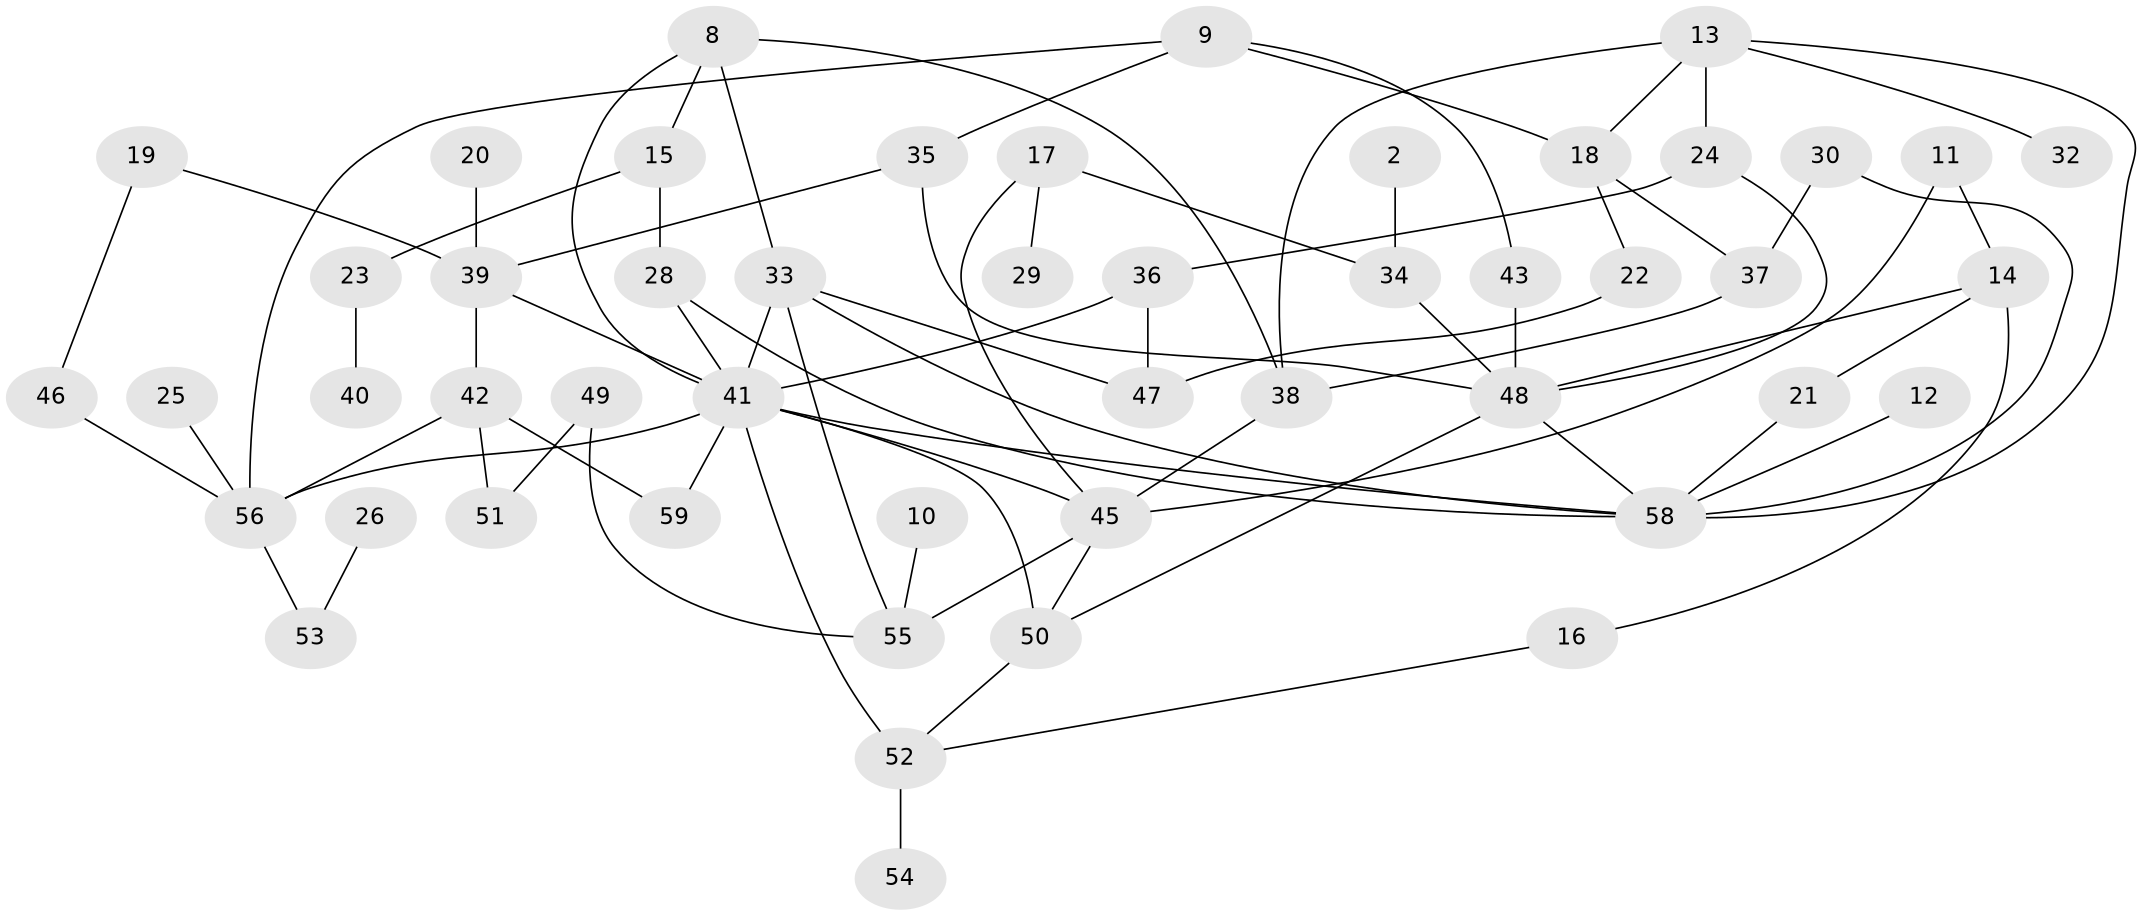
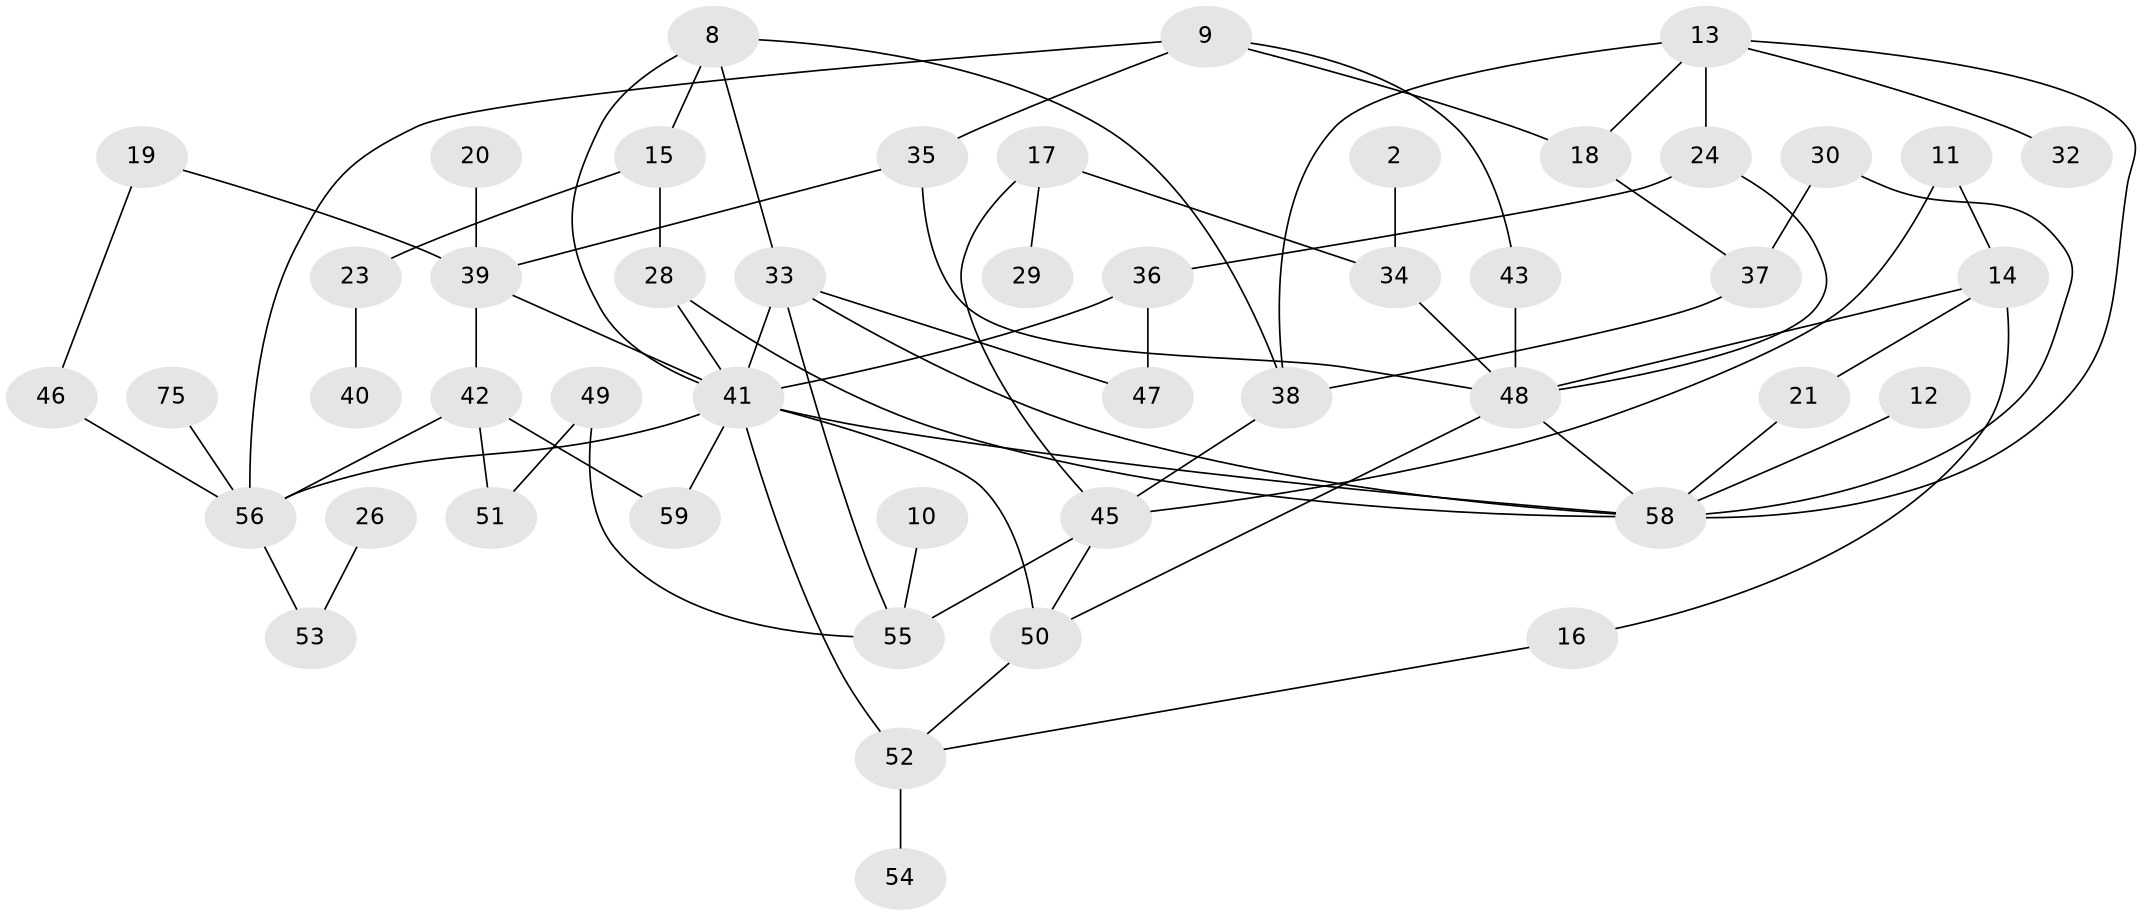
node "22": removed
node "25": label "25" -> "75"
edge "41" -- "45": removed
